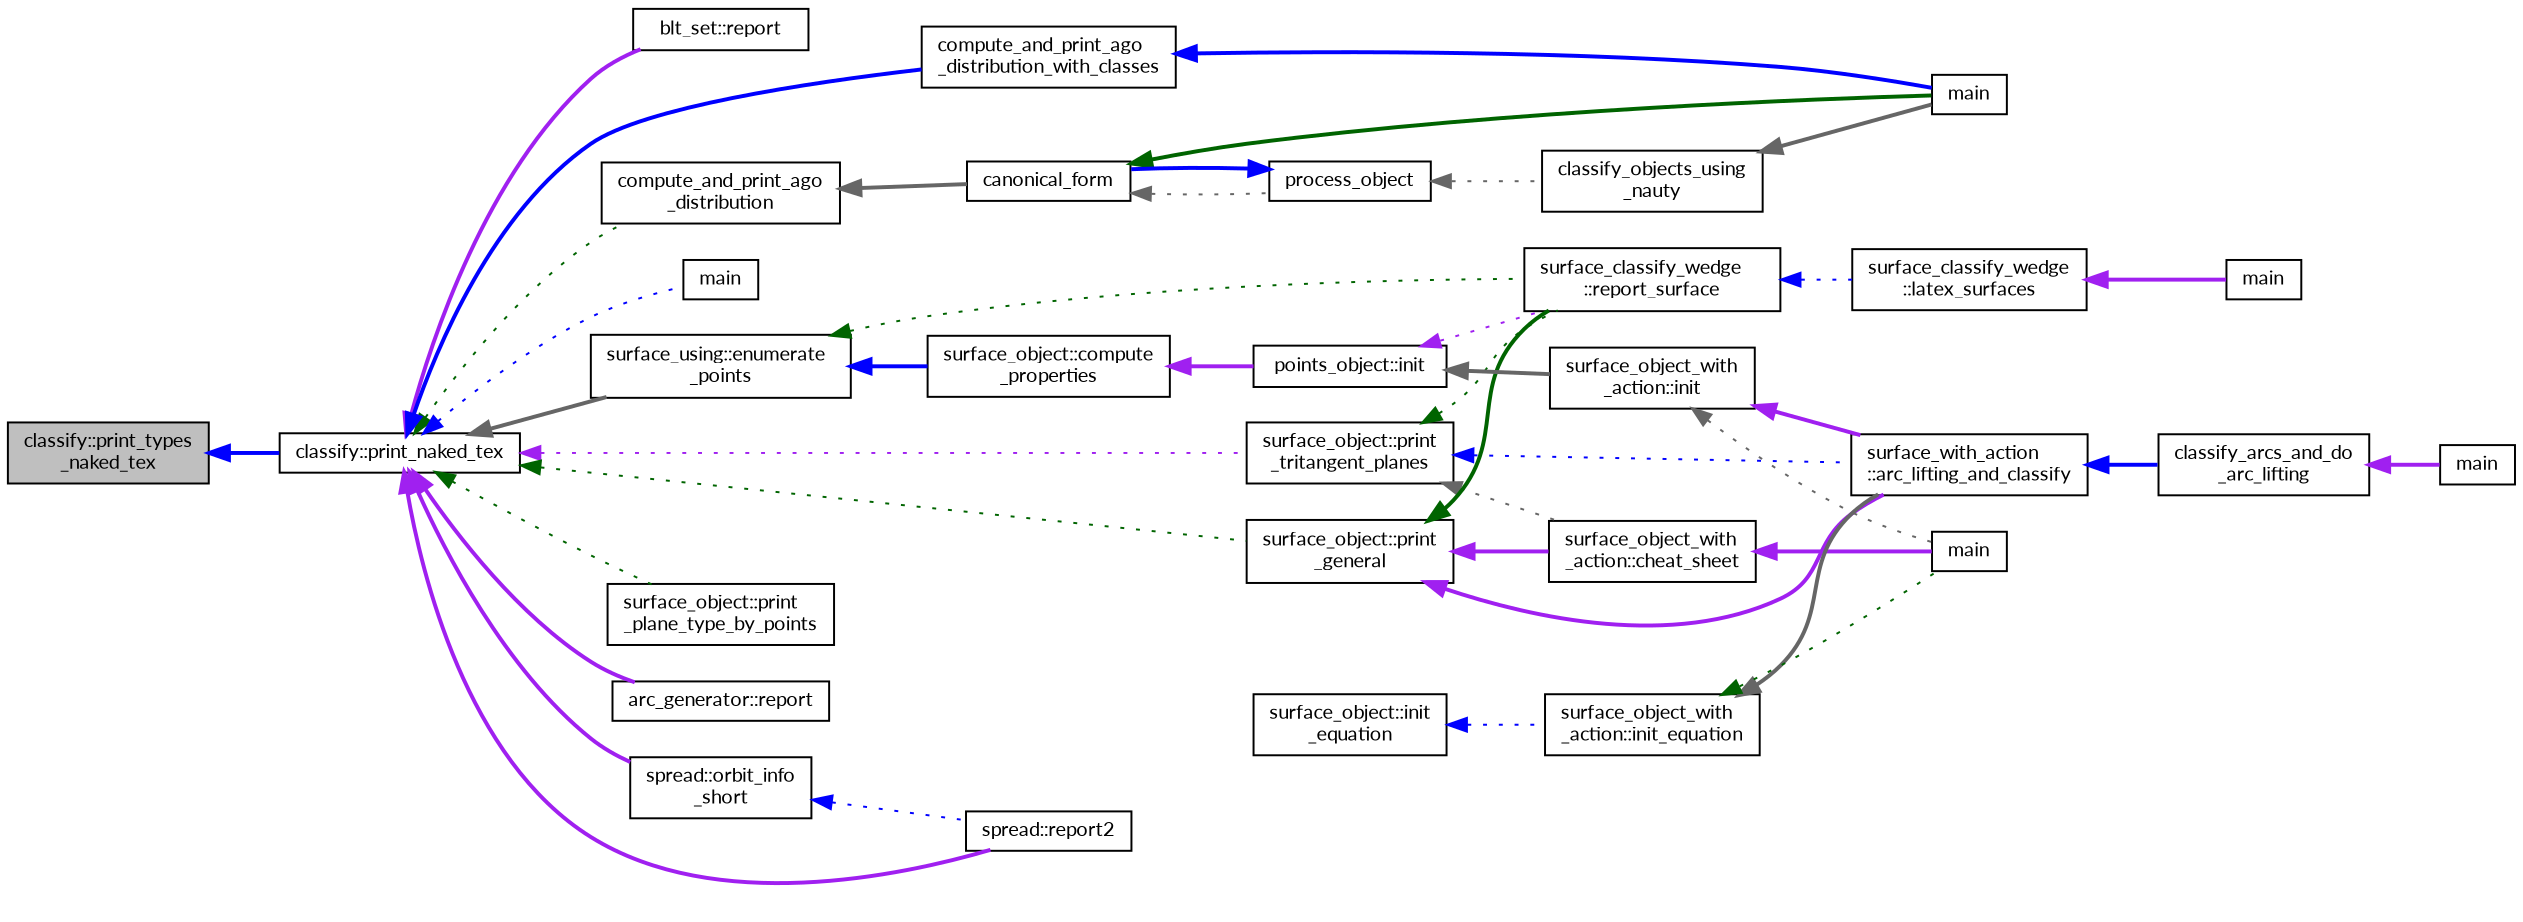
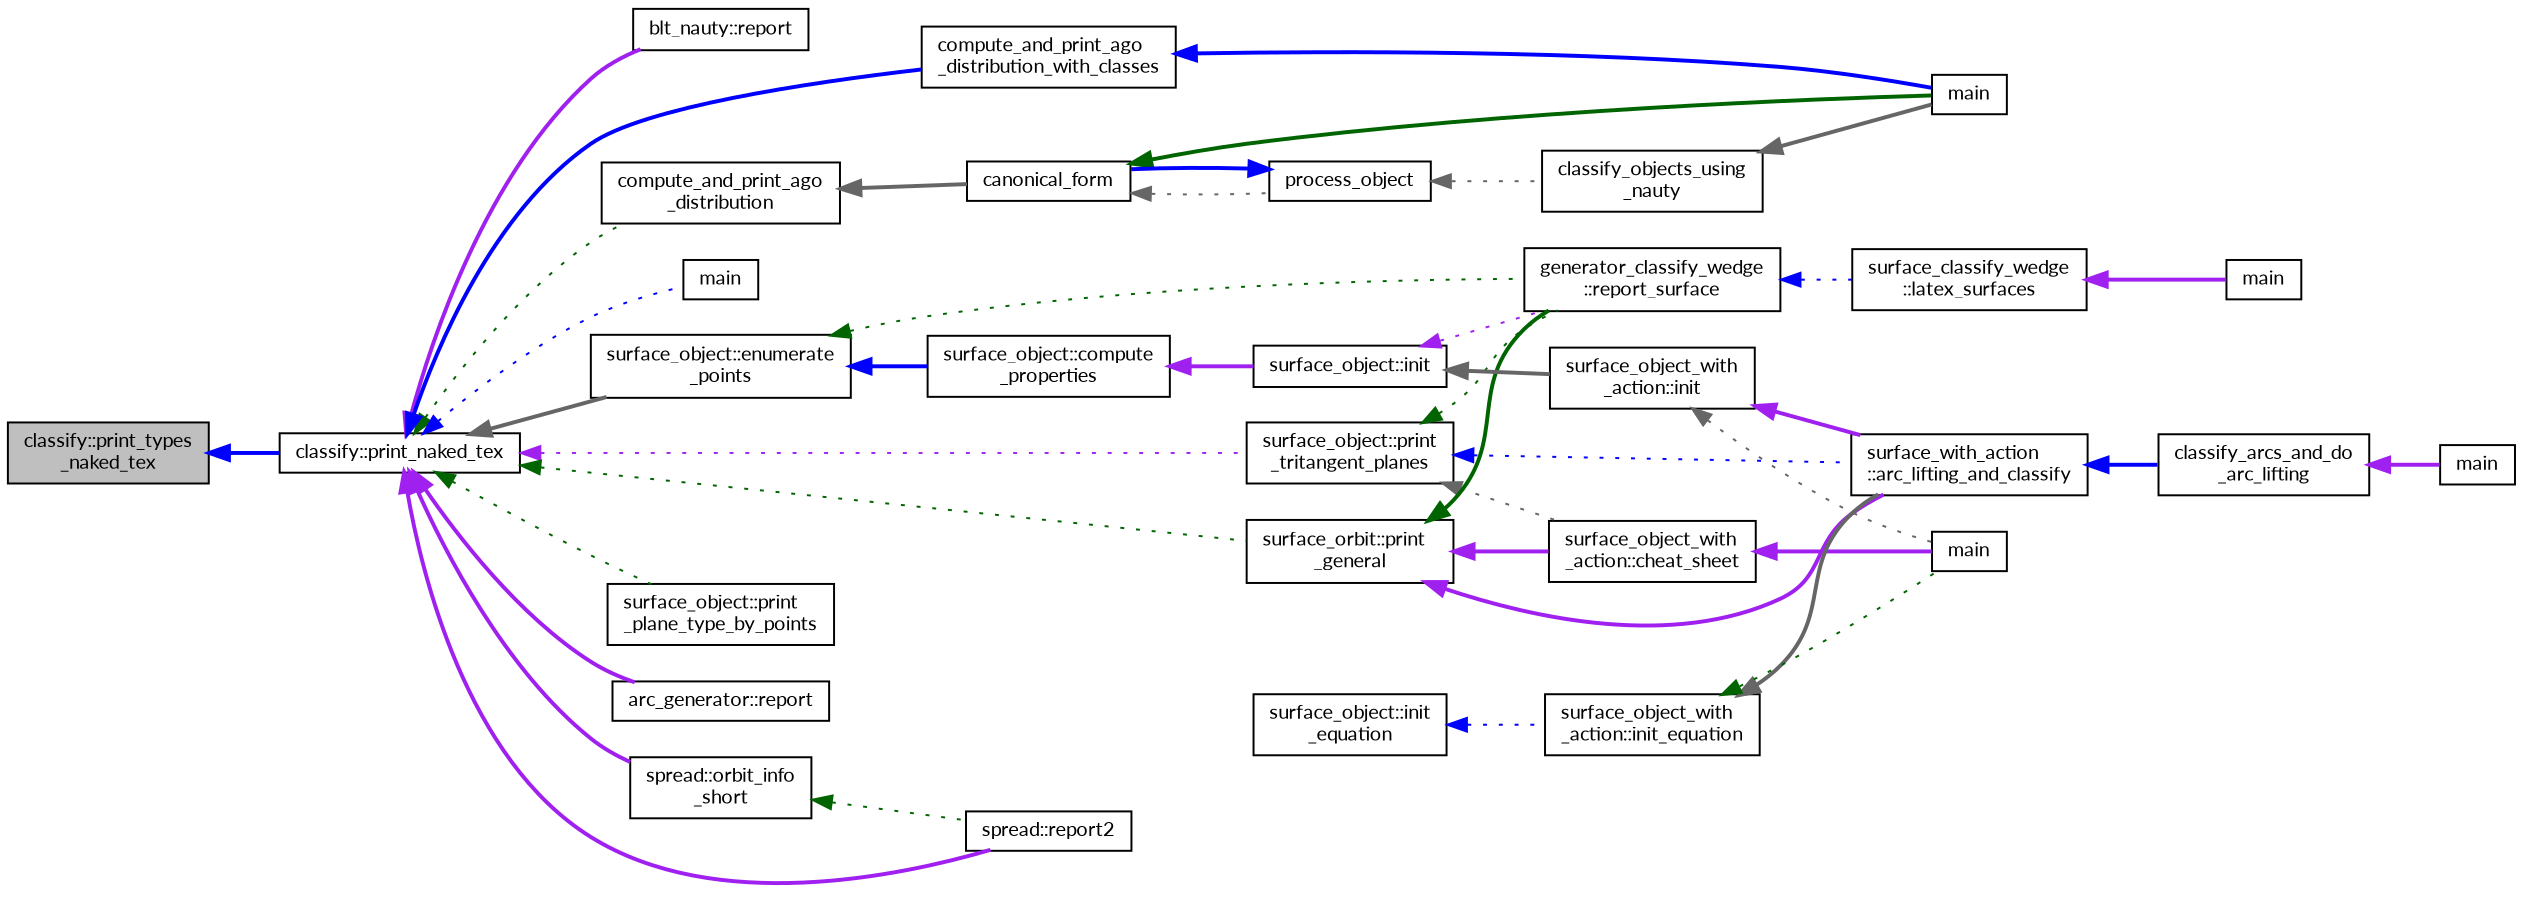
node "blt_set::report": label "blt_set::report" -> "blt_nauty::report"
node "surface_classify_wedge ::report_surface": label "surface_classify_wedge ::report_surface" -> "generator_classify_wedge ::report_surface"
node "surface_using::enumerate _points": label "surface_using::enumerate _points" -> "surface_object::enumerate _points"
node "points_object::init": label "points_object::init" -> "surface_object::init"
node "surface_object::print _general": label "surface_object::print _general" -> "surface_orbit::print _general"
edge "spread::report2" -> "spread::orbit_info _short": color blue -> darkgreen
